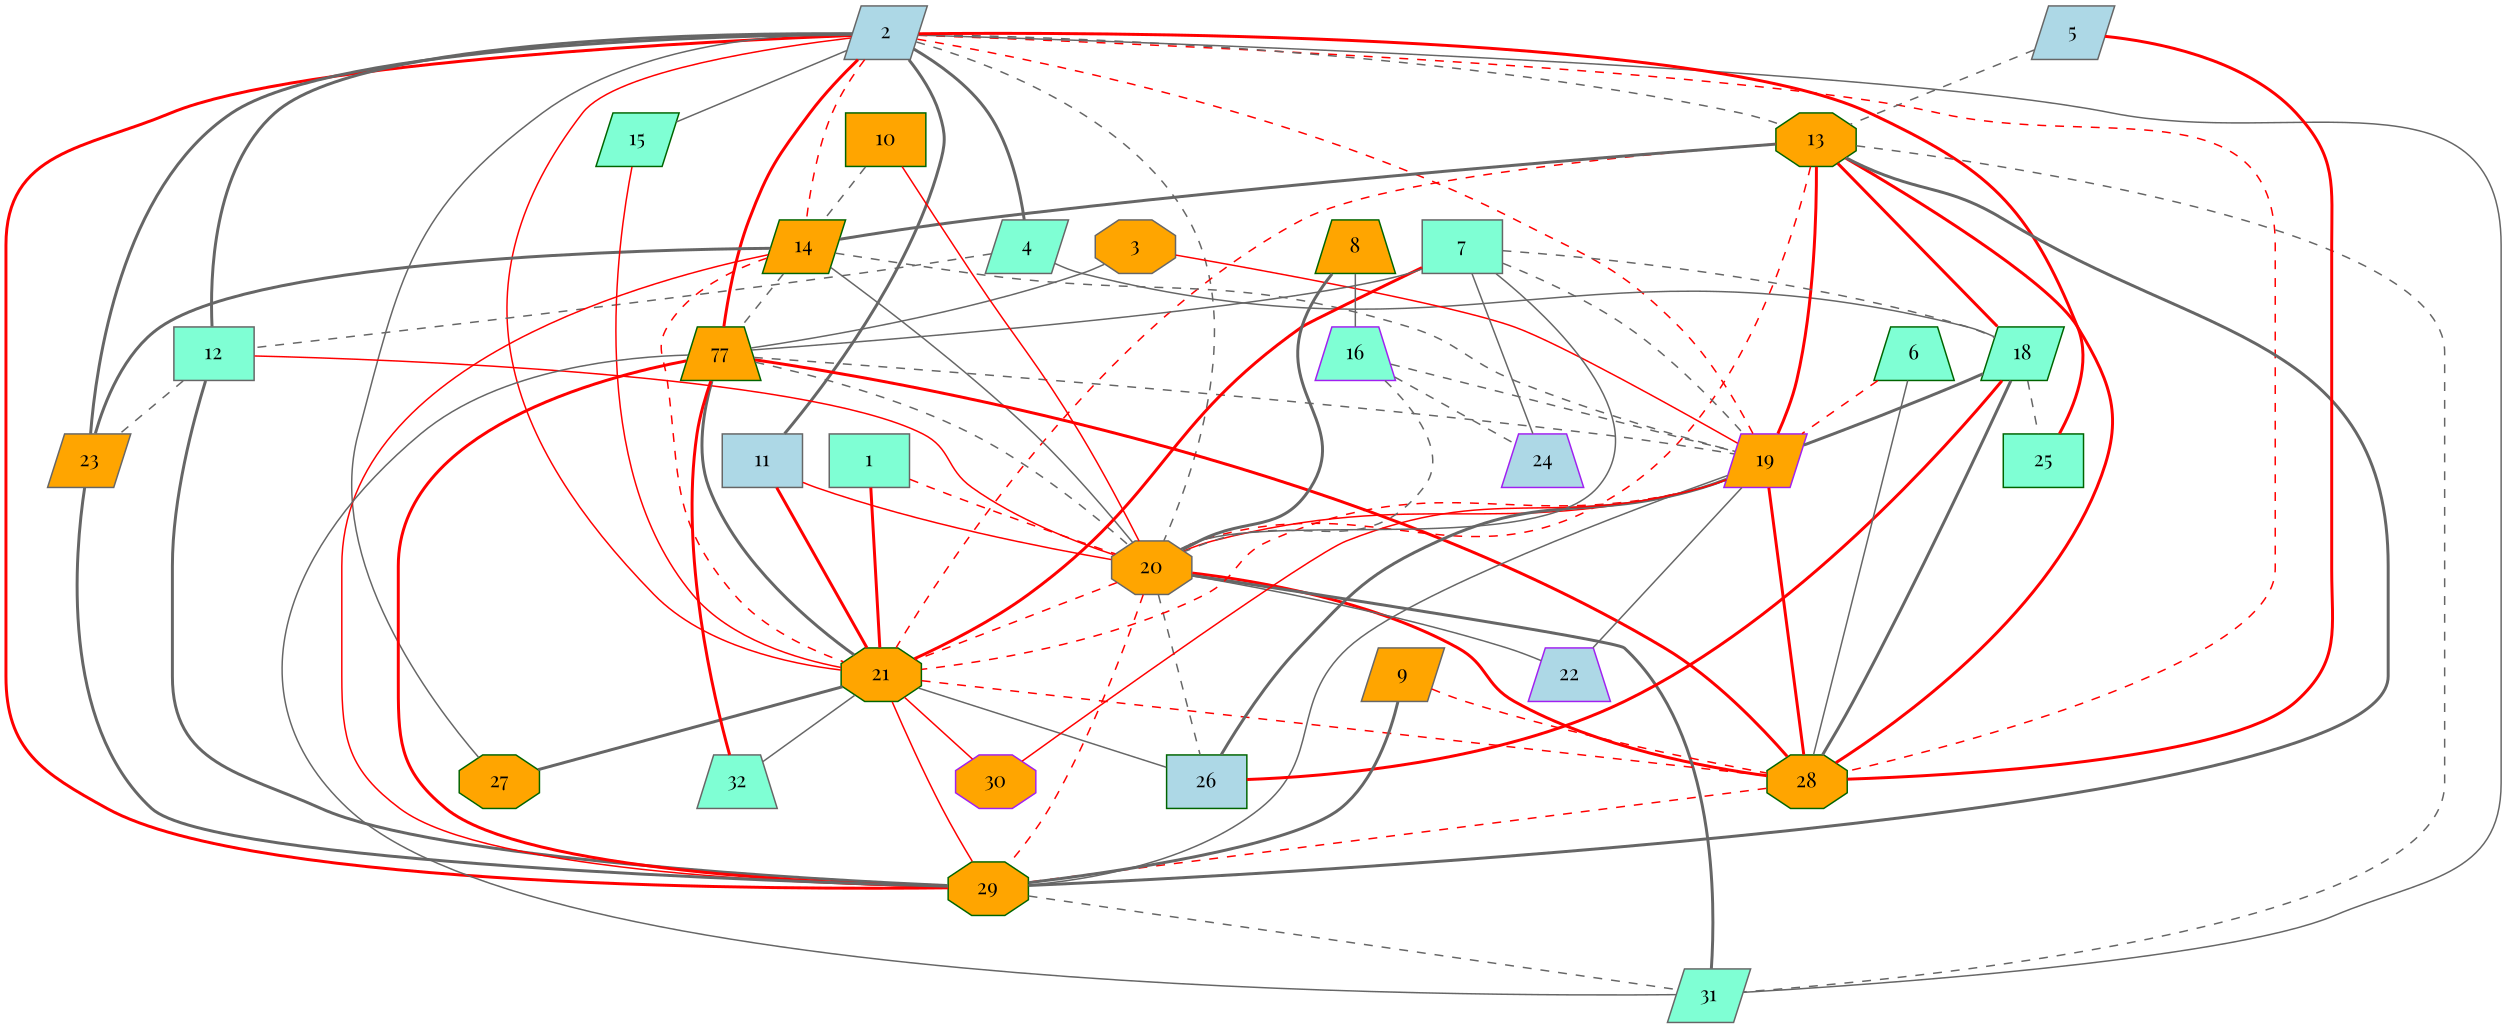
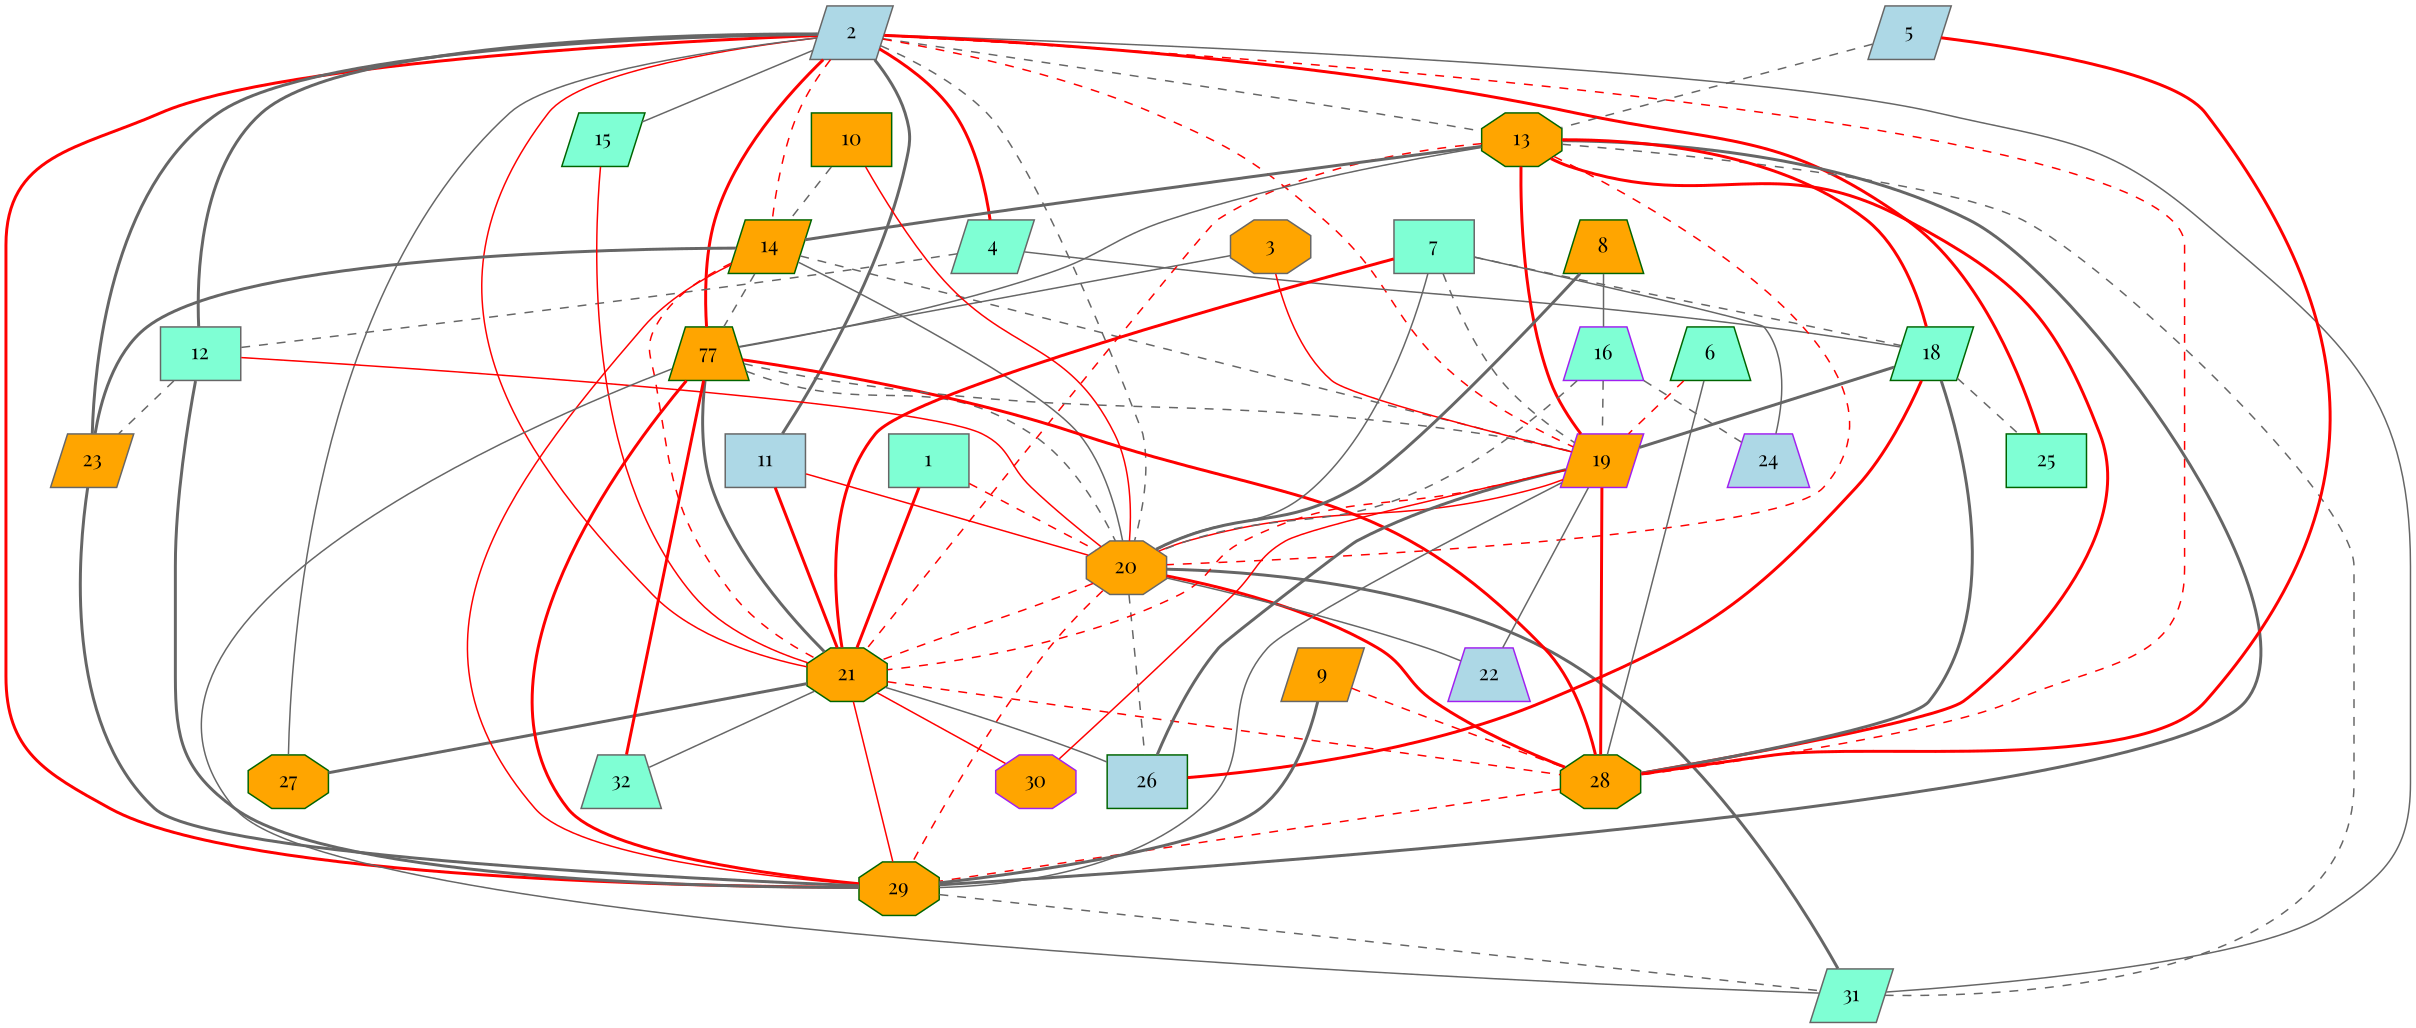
edge "2" -- "4": color gray40 -> red
edge "7" -- "77": now "13" -- "77"
